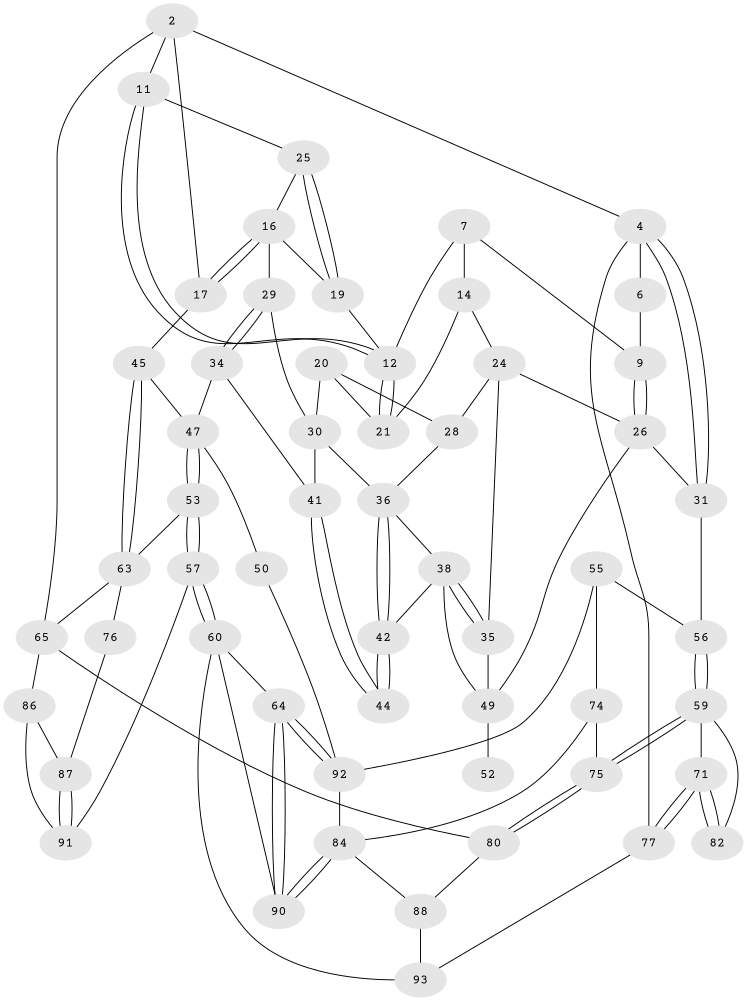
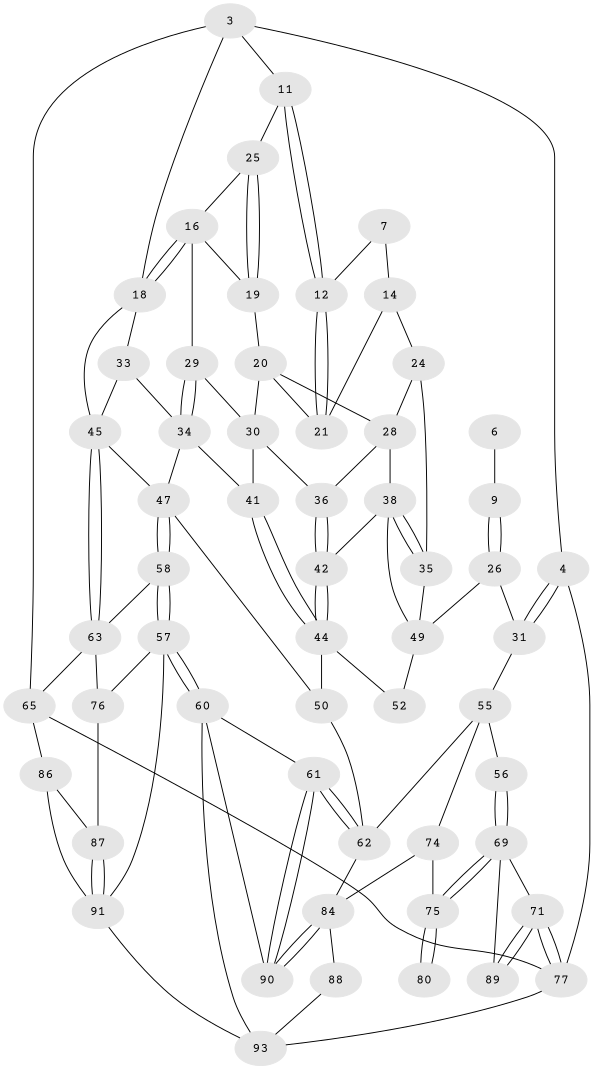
node "2": label "2" -> "3"
edge "4" -- "6": removed
node "17": label "17" -> "18"
edge "7" -- "9": removed
edge "19" -- "12": now "19" -- "20"
node "33": added
edge "24" -- "26": removed
node "53": label "53" -> "58"
edge "36" -- "38": now "28" -- "38"
edge "31" -- "56": now "31" -- "55"
edge "57" -- "76": added
edge "44" -- "50": added
edge "44" -- "52": added
node "64": label "64" -> "61"
node "59": label "59" -> "69"
edge "65" -- "80": now "65" -- "77"
node "92": label "92" -> "62"
node "82": label "82" -> "89"
edge "80" -- "88": removed
edge "91" -- "93": added
